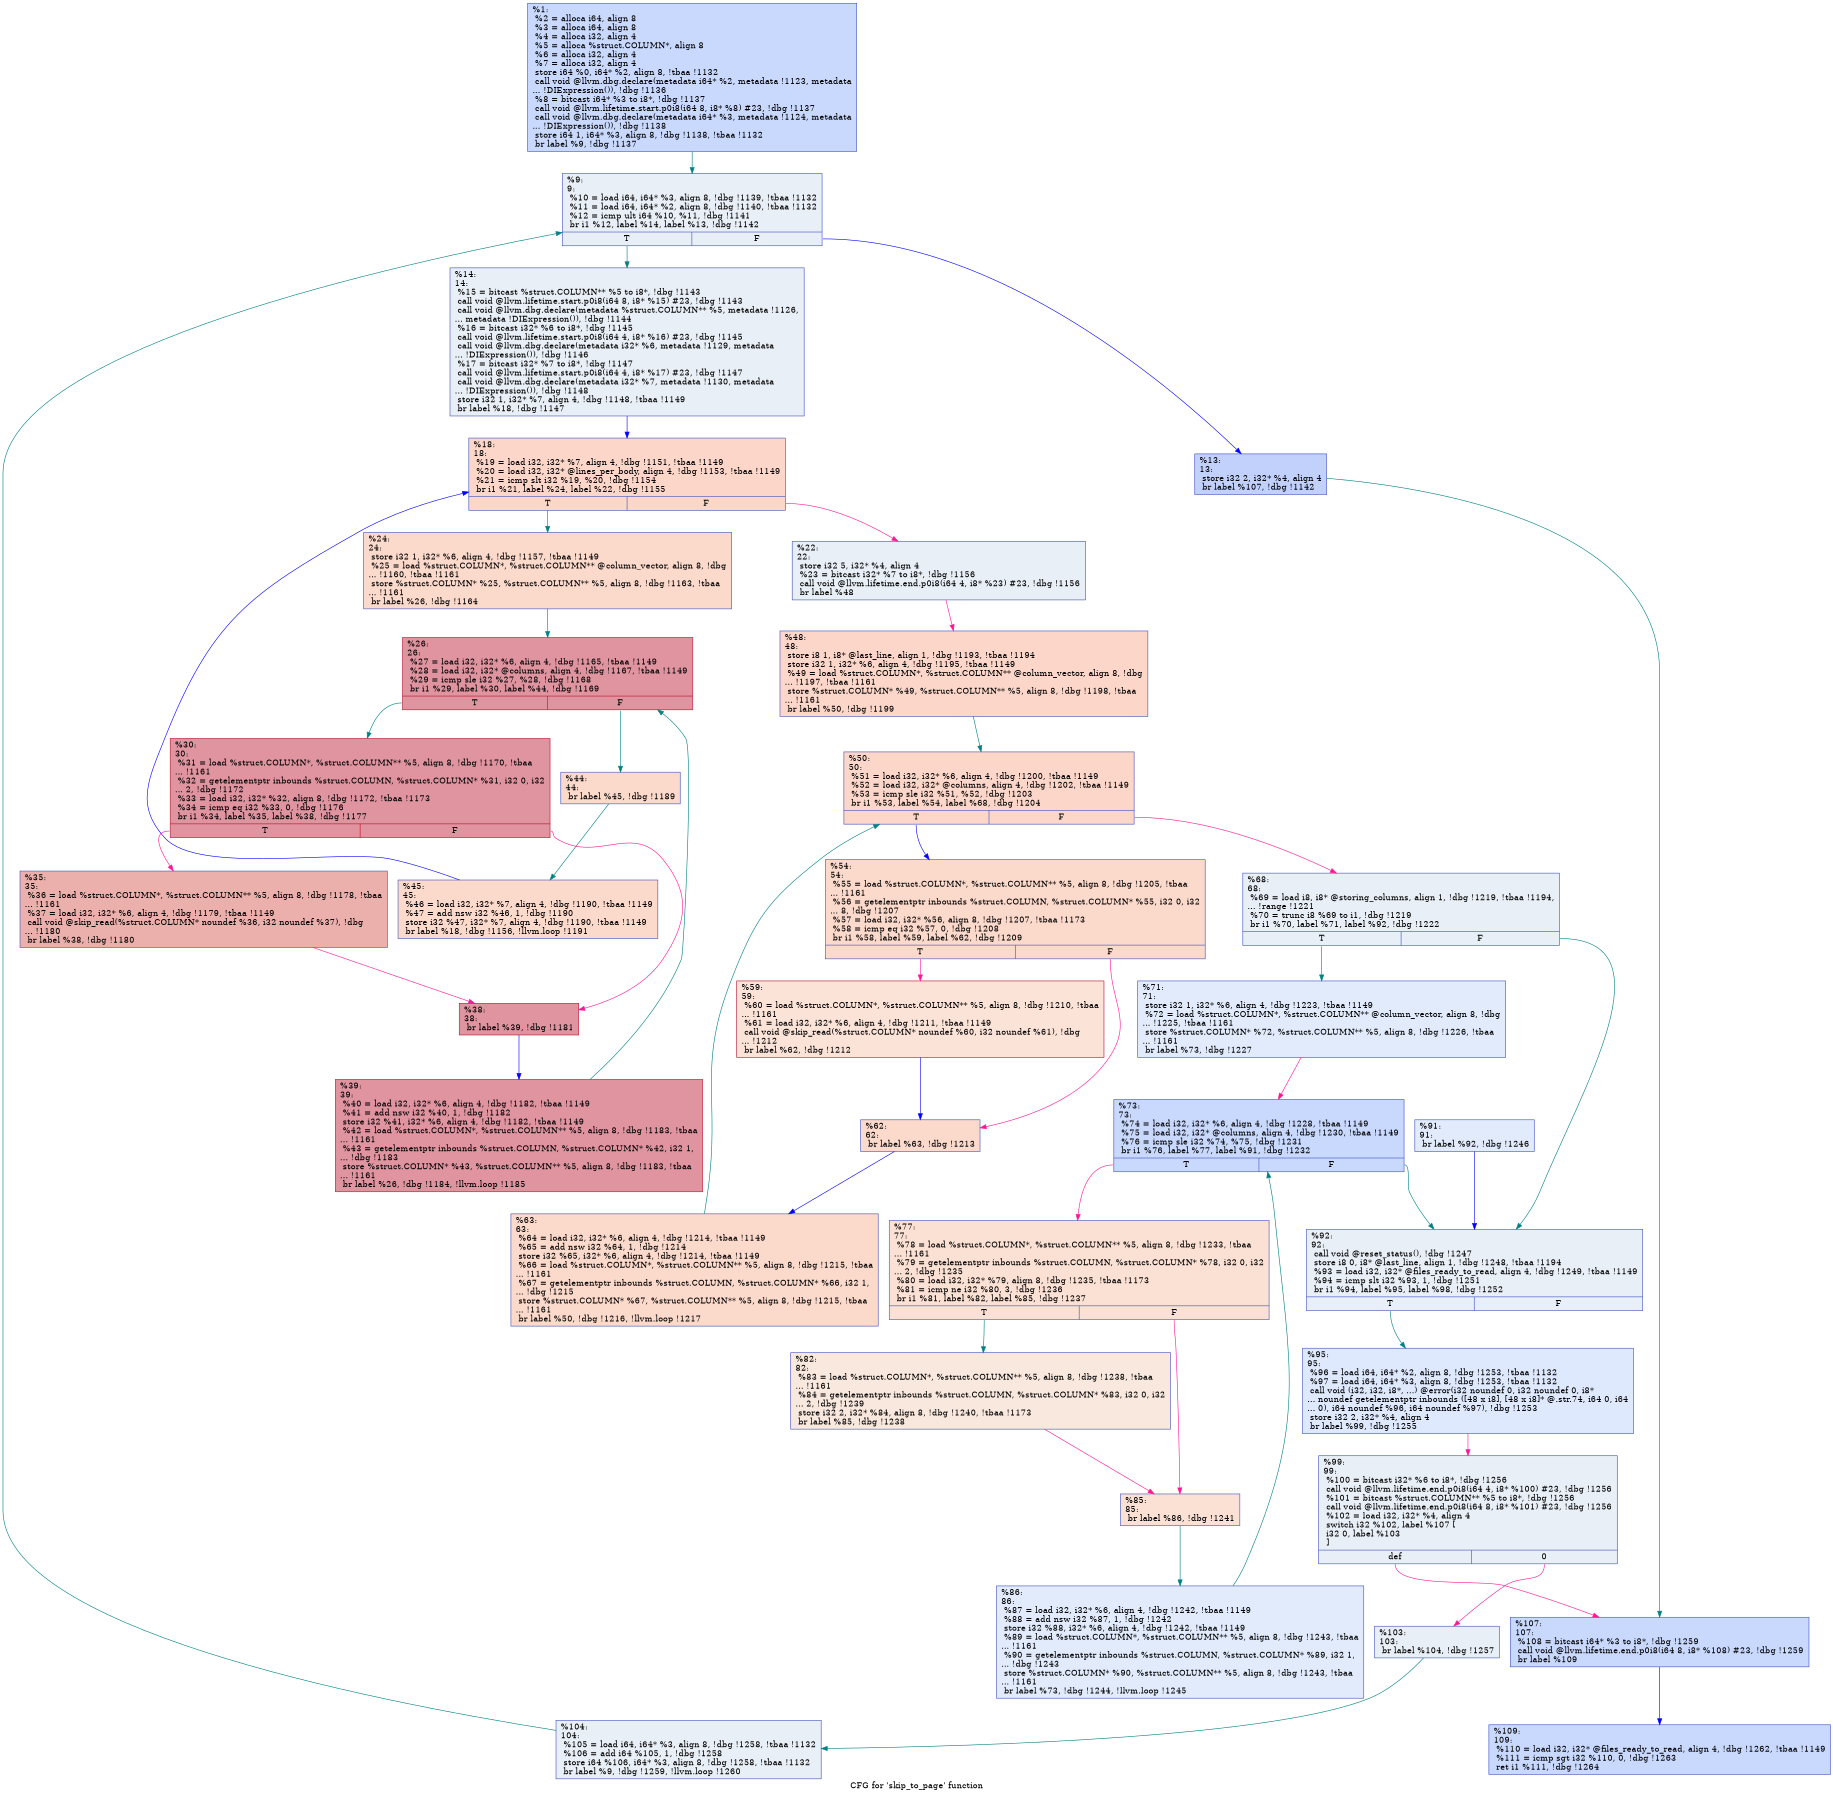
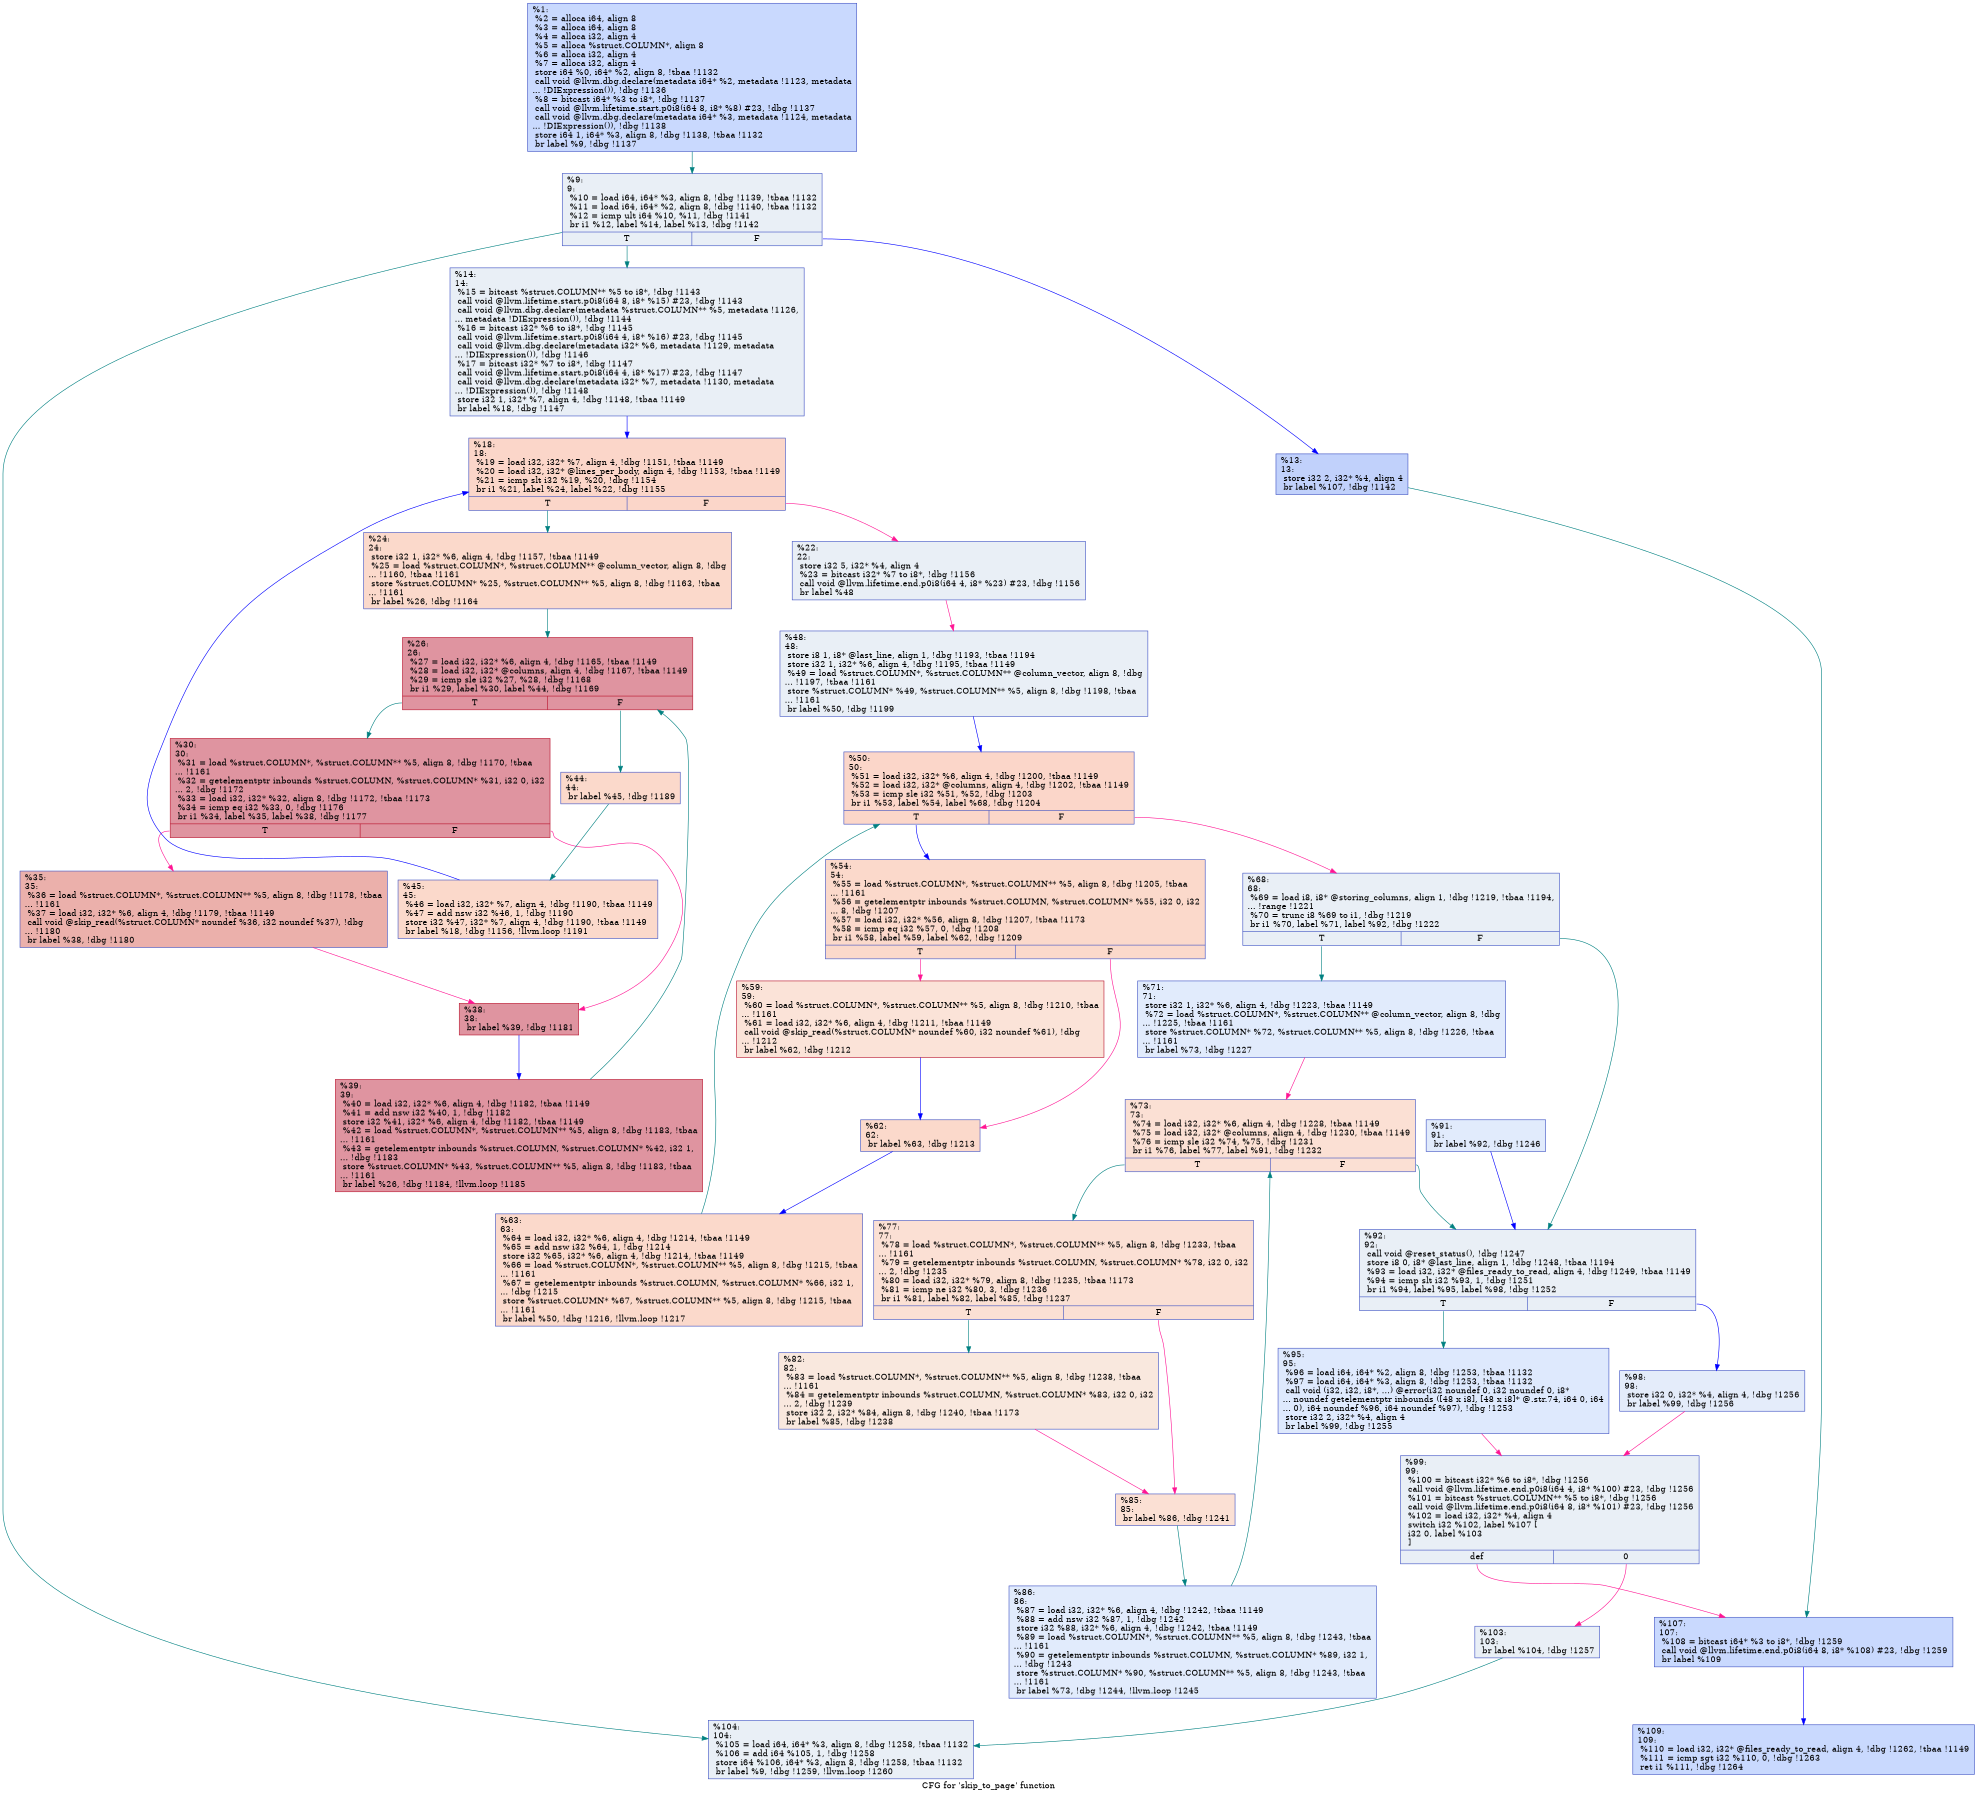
node "%48:": fillcolor #f6a38570 -> #cedaeb70
edge "%48:" -> "%50:": color teal -> blue
edge "%104:" -> "%9:": reversed
node "%73:": fillcolor #85a8fc70 -> #f7b99e70
edge "%73:" -> "%77:": color deeppink -> teal
node "%98:": added
